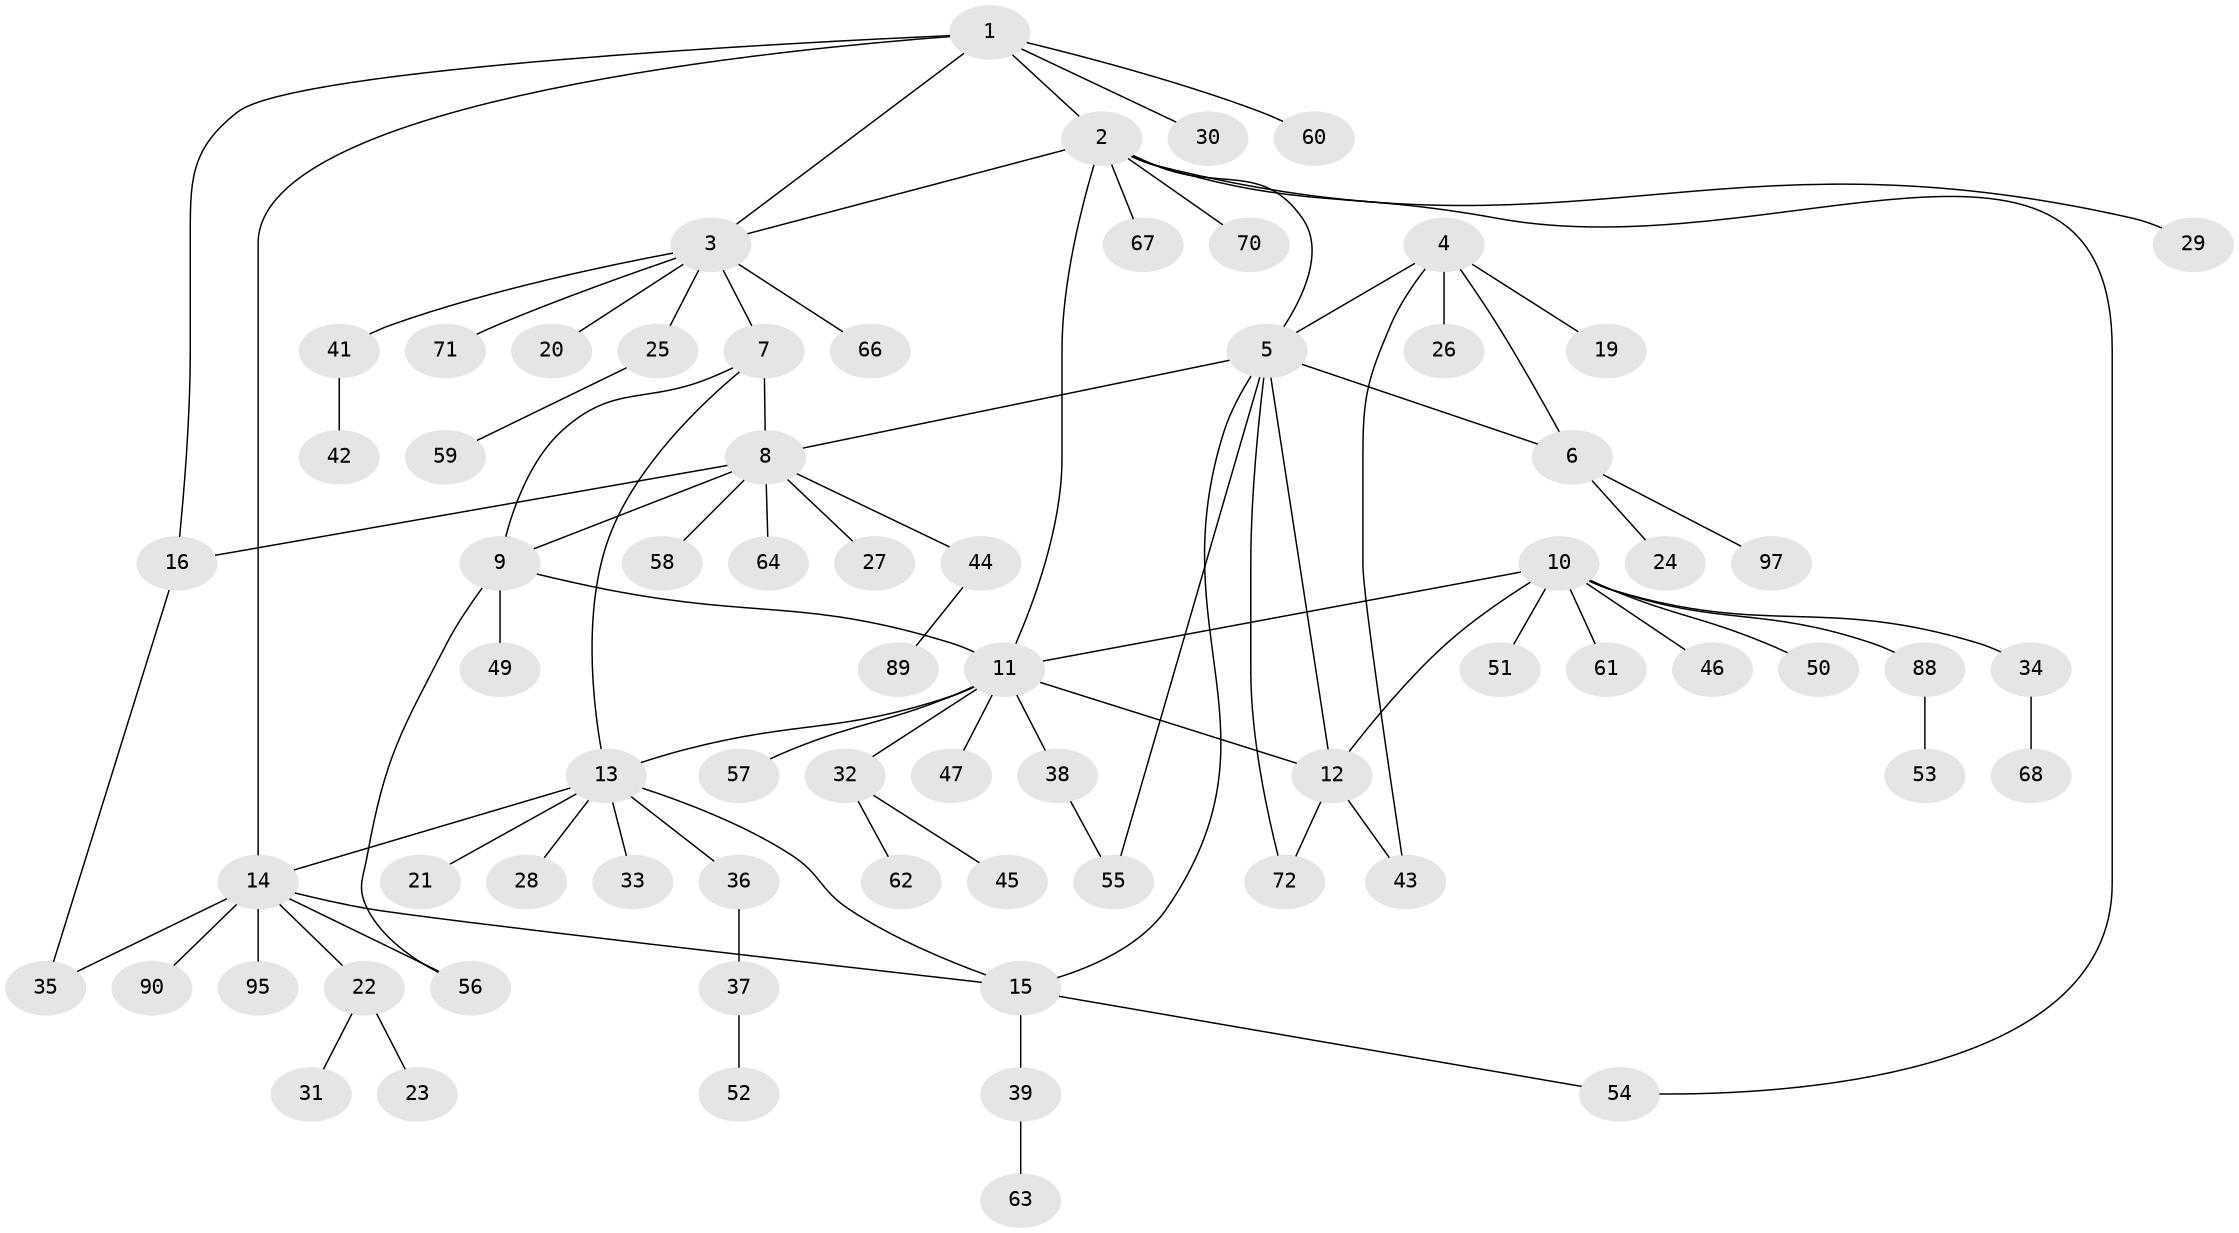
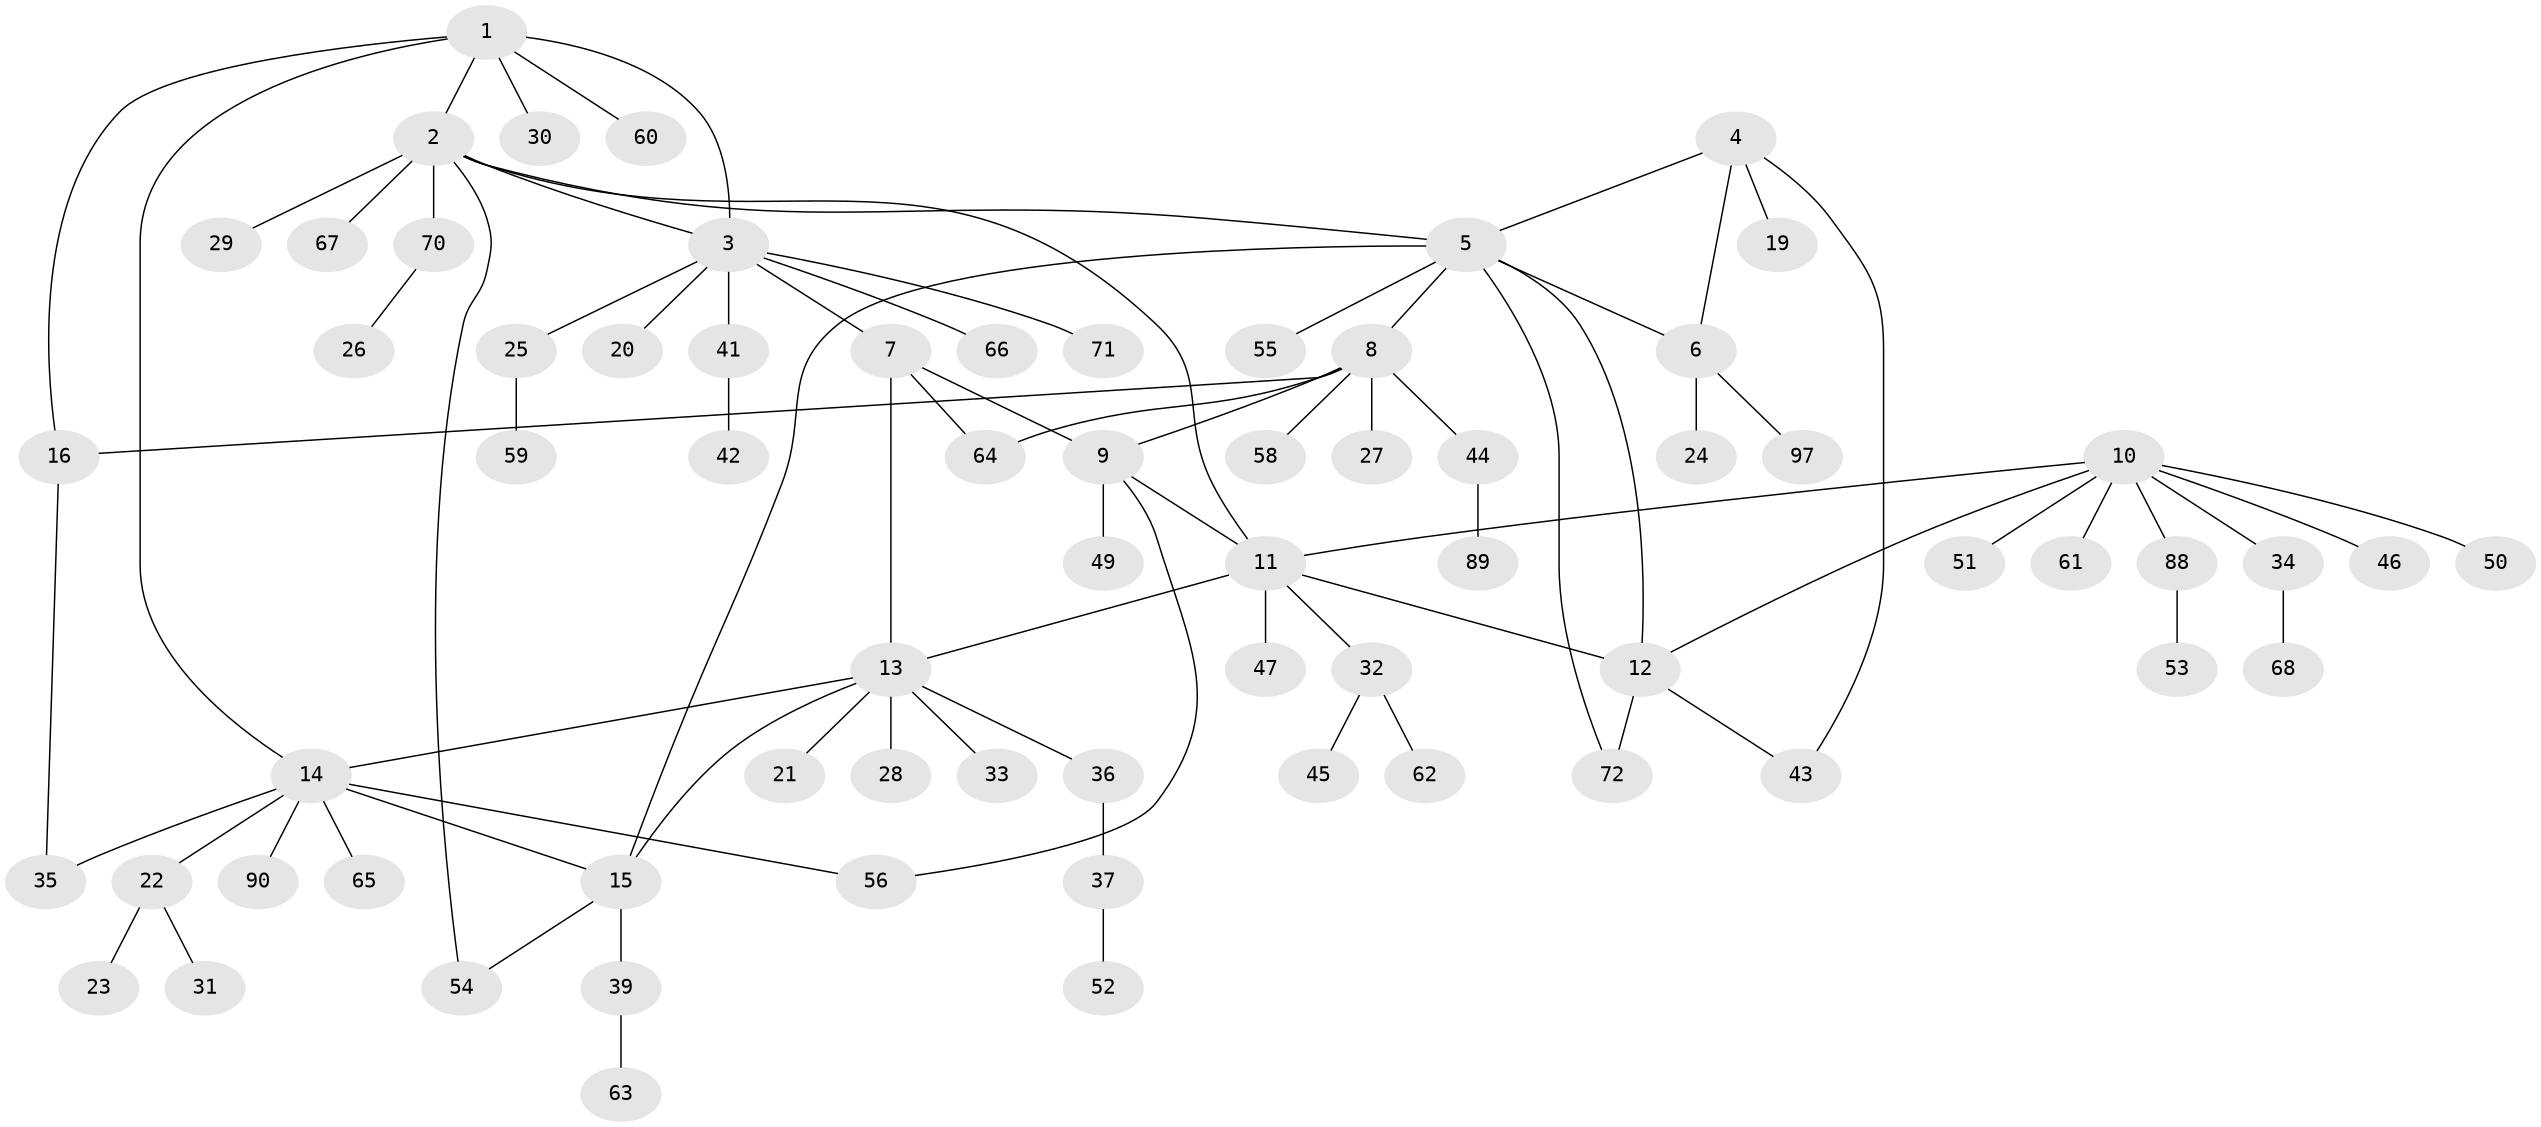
edge "4" -- "26": now "70" -- "26"
edge "7" -- "8": now "7" -- "64"
node "57": removed
node "38": removed
node "95": label "95" -> "65"
